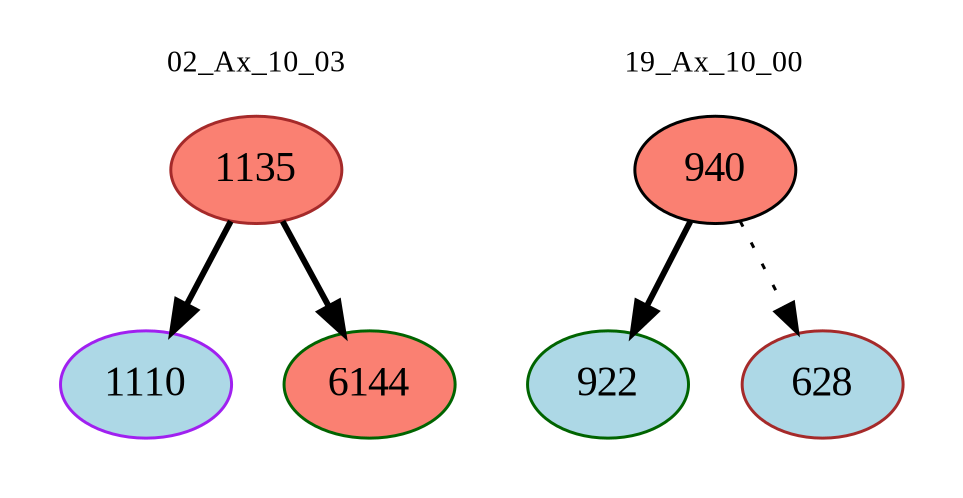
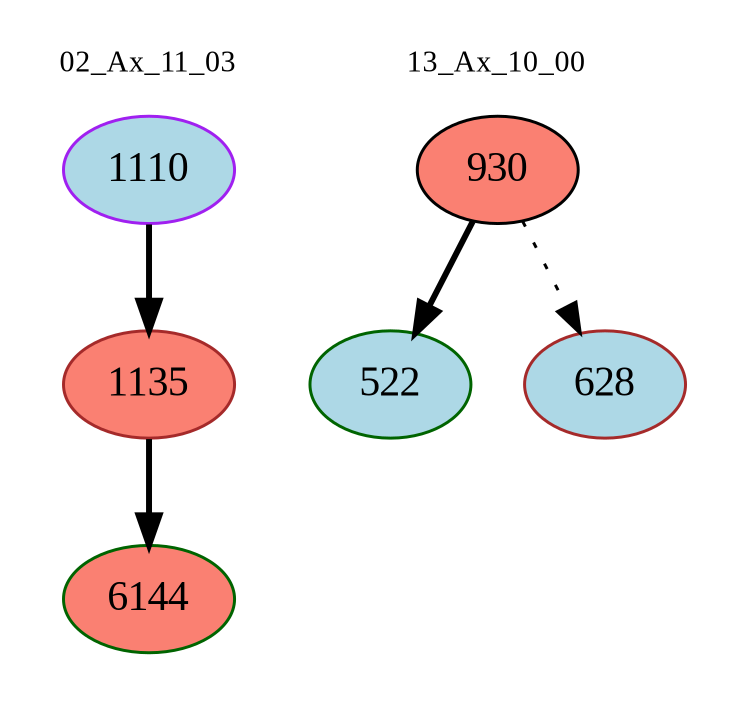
cluster "02_Ax_10_03": label "02_Ax_10_03" -> "02_Ax_11_03"
cluster "19_Ax_10_00": label "19_Ax_10_00" -> "13_Ax_10_00"
node "940": label "940" -> "930"
edge "1135" -> "1110": reversed
node "922": label "922" -> "522"
